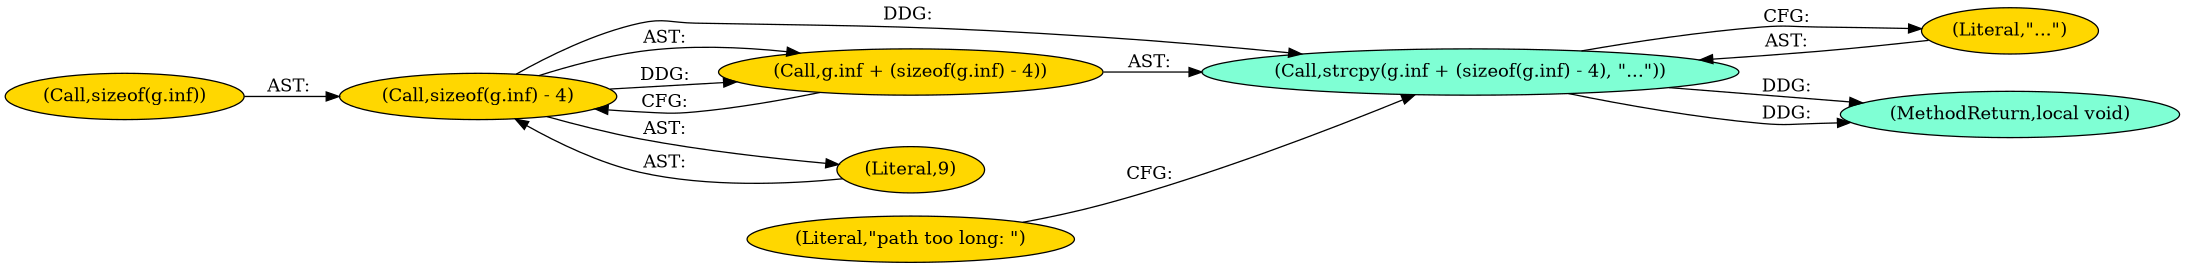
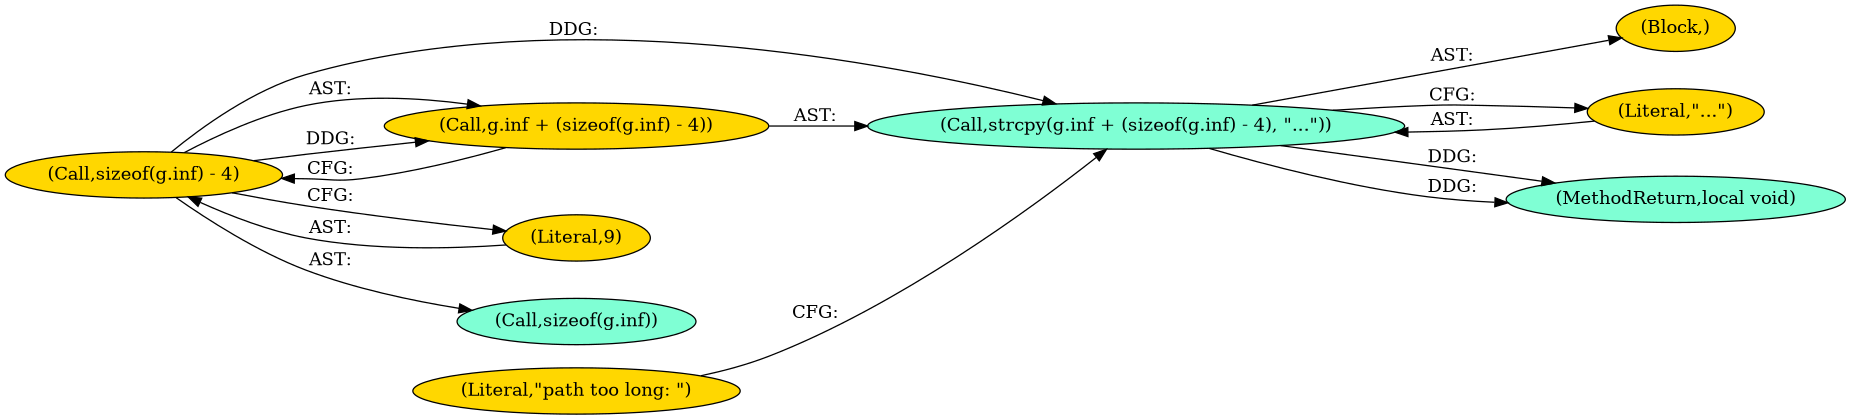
node "(Block,)": added
node "(Call,sizeof(g.inf))": fillcolor gold -> aquamarine
edge "(Call,sizeof(g.inf))" -> "(Call,sizeof(g.inf) - 4)": reversed
edge "(Call,sizeof(g.inf) - 4)" -> "(Literal,9)": label "AST: " -> "CFG: "
